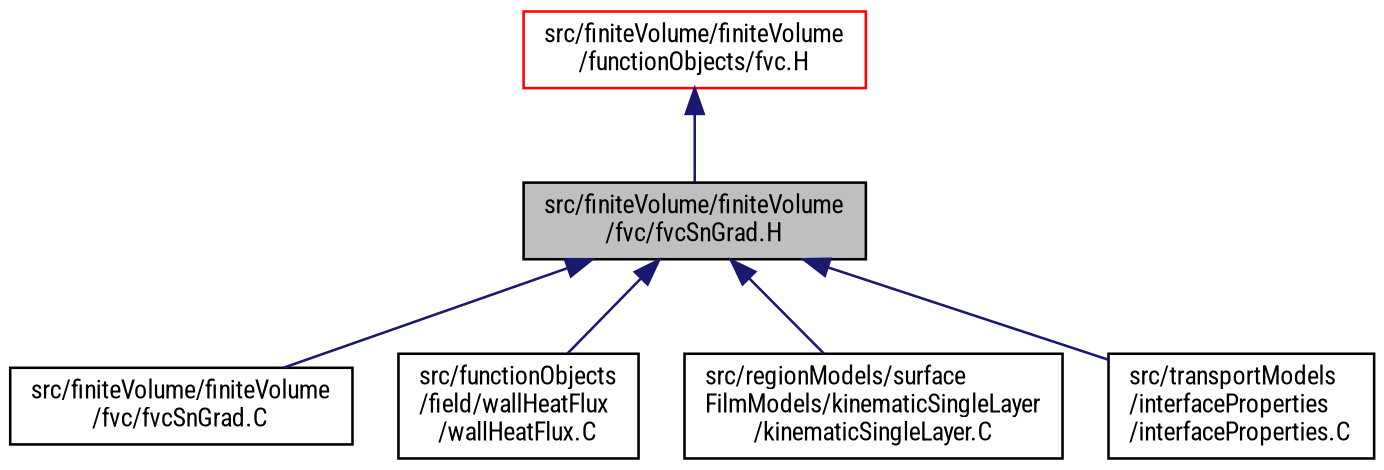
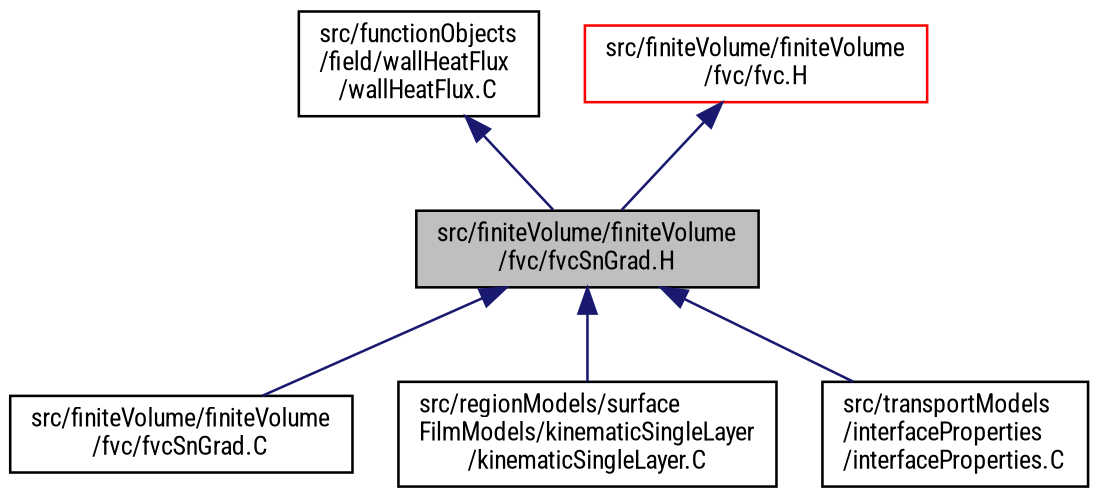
node "src/finiteVolume/finiteVolume /functionObjects/fvc.H": label "src/finiteVolume/finiteVolume /functionObjects/fvc.H" -> "src/finiteVolume/finiteVolume /fvc/fvc.H"
edge "src/functionObjects /field/wallHeatFlux /wallHeatFlux.C" -> "src/finiteVolume/finiteVolume /fvc/fvcSnGrad.H": reversed
